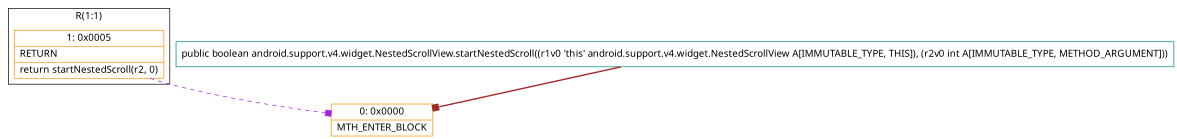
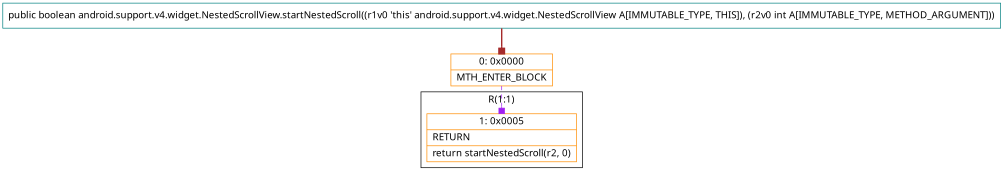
edge "1: 0x0005" -> "0: 0x0000": reversed
